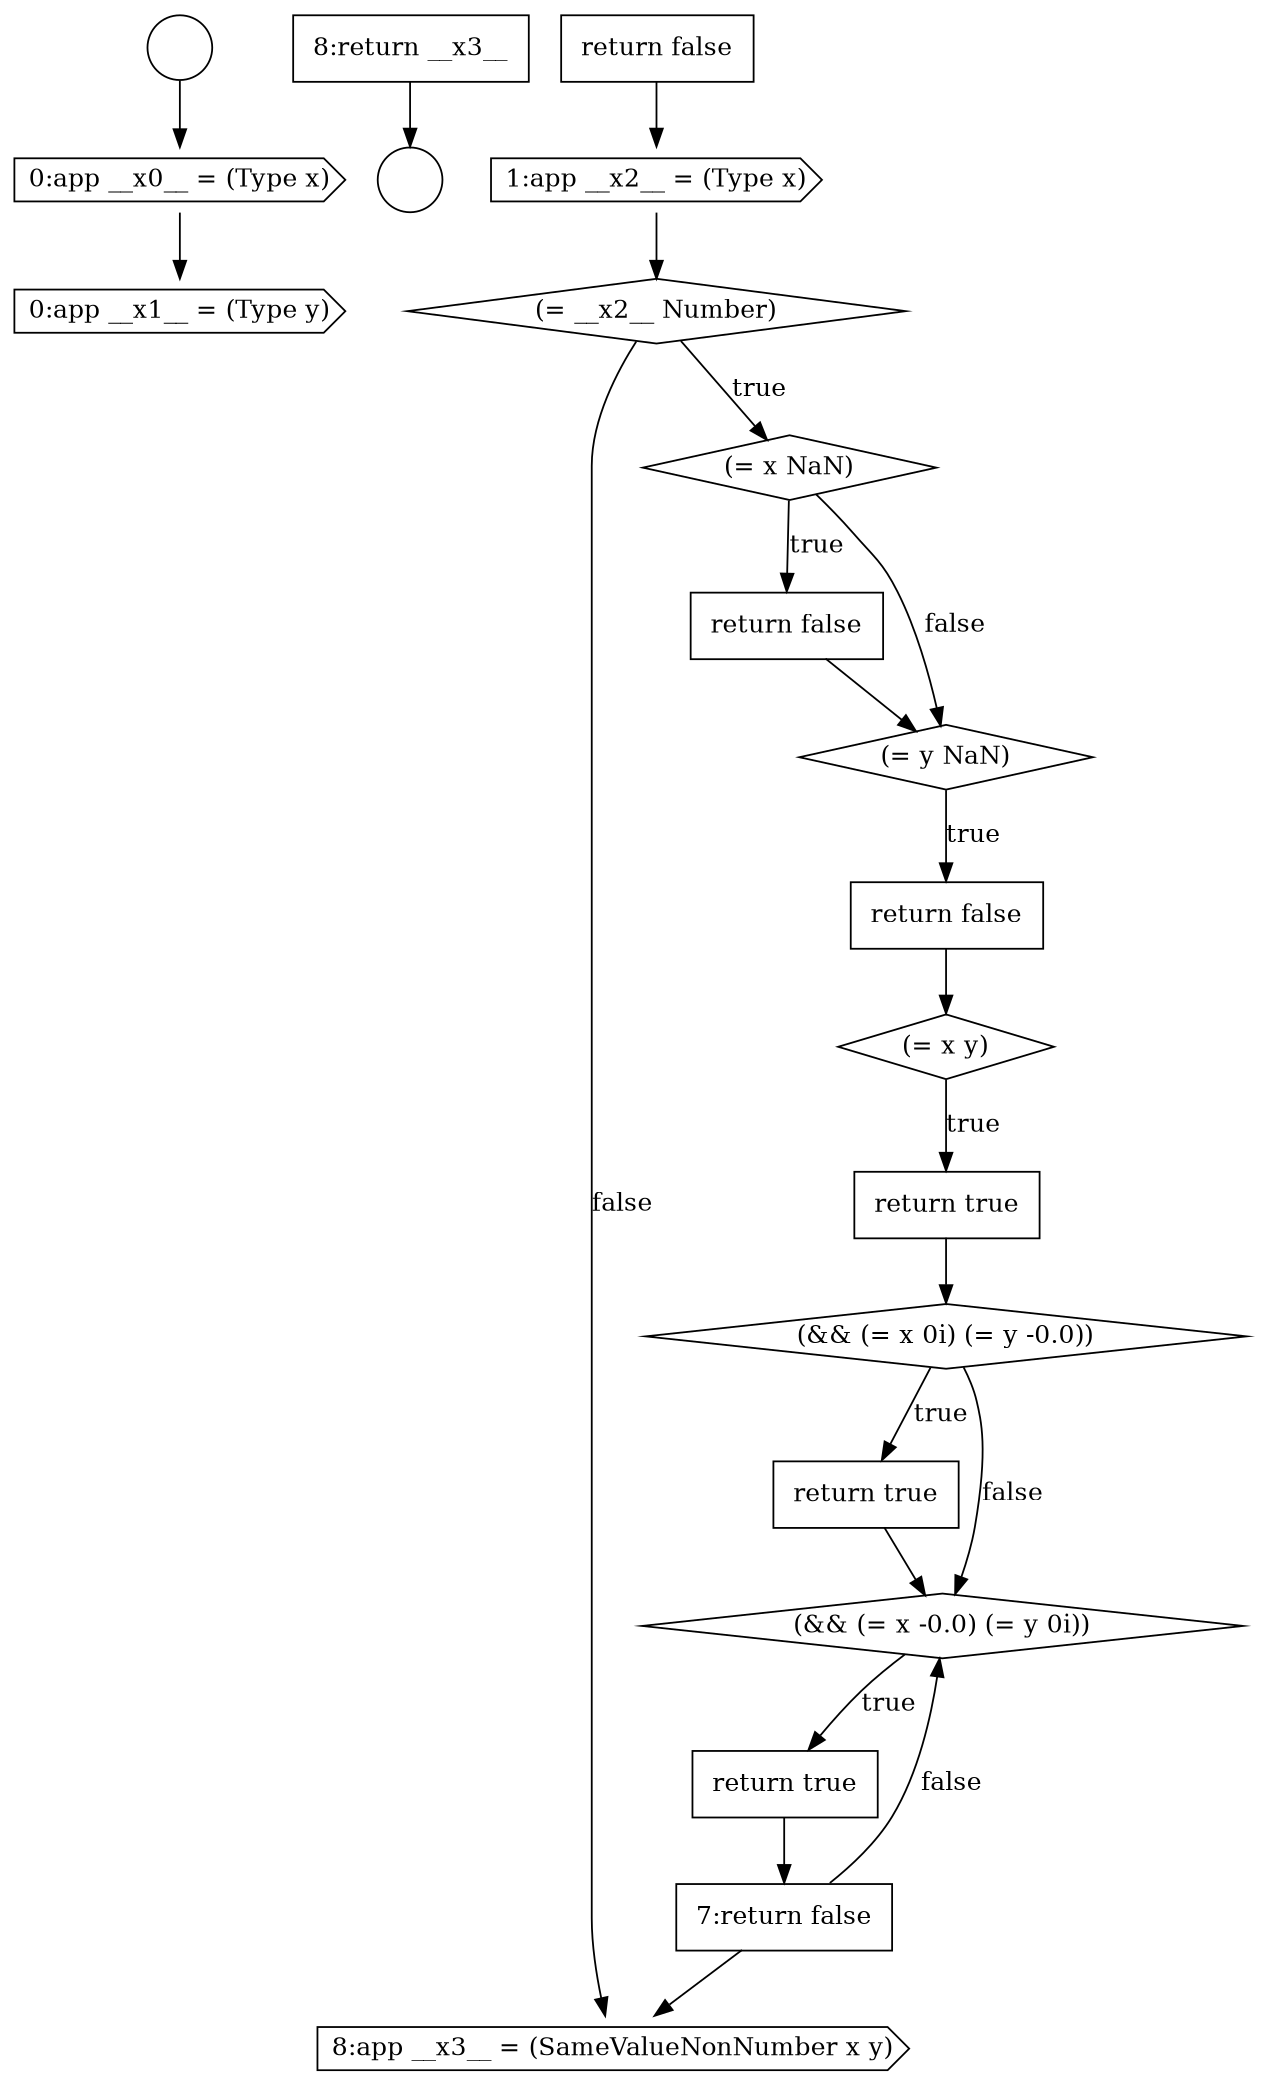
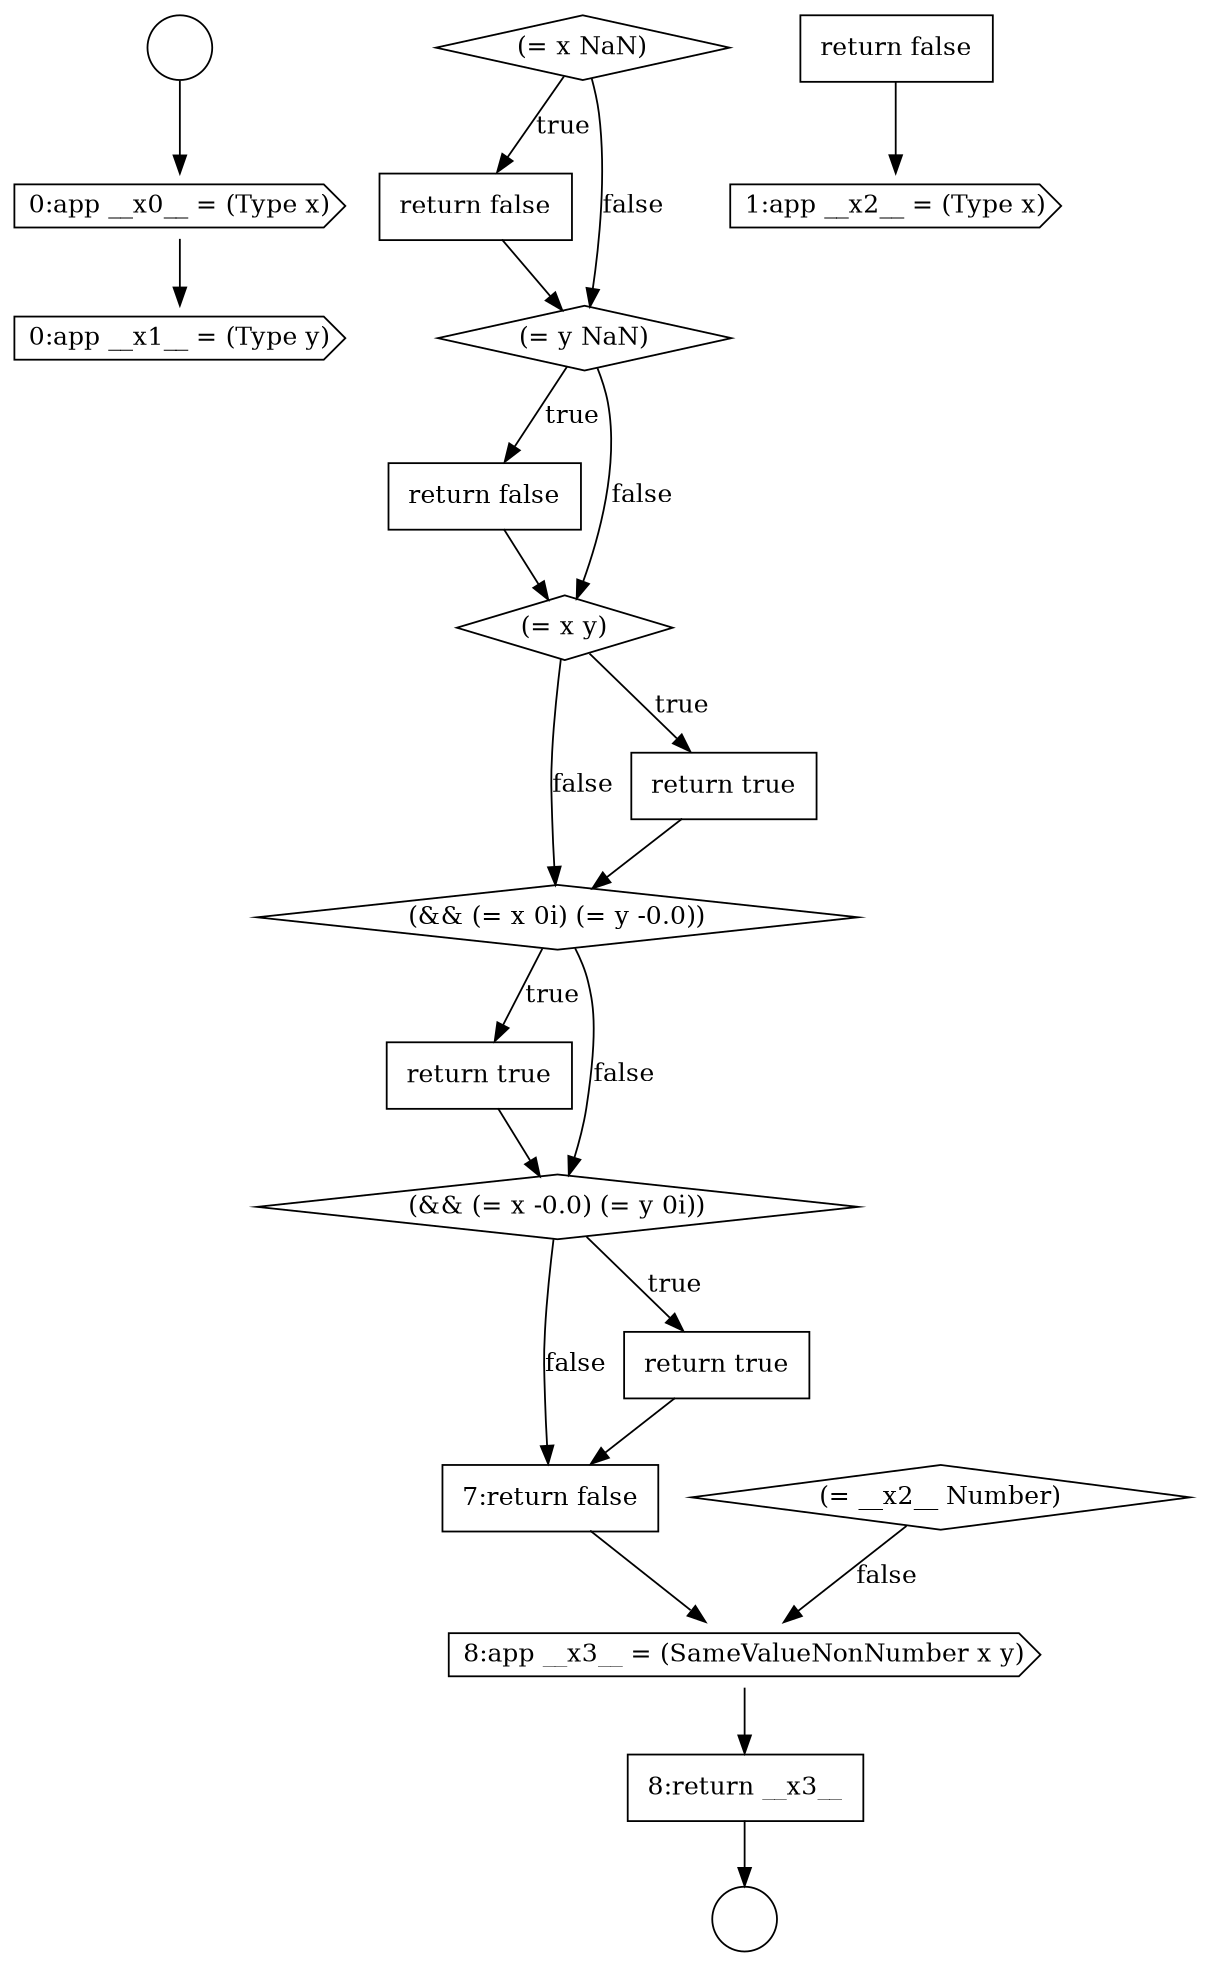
edge "1:app __x2__ = (Type x)" -> "(= __x2__ Number)": removed
edge "(= __x2__ Number)" -> "(= x NaN)": removed, label "true"
edge "(= y NaN)" -> "(= x y)": added, label "false"
edge "(= x y)" -> "(&& (= x 0i) (= y -0.0))": added, label "false"
edge "8:app __x3__ = (SameValueNonNumber x y)" -> "8:return __x3__": added
edge "7:return false" -> "(&& (= x -0.0) (= y 0i))": reversed
